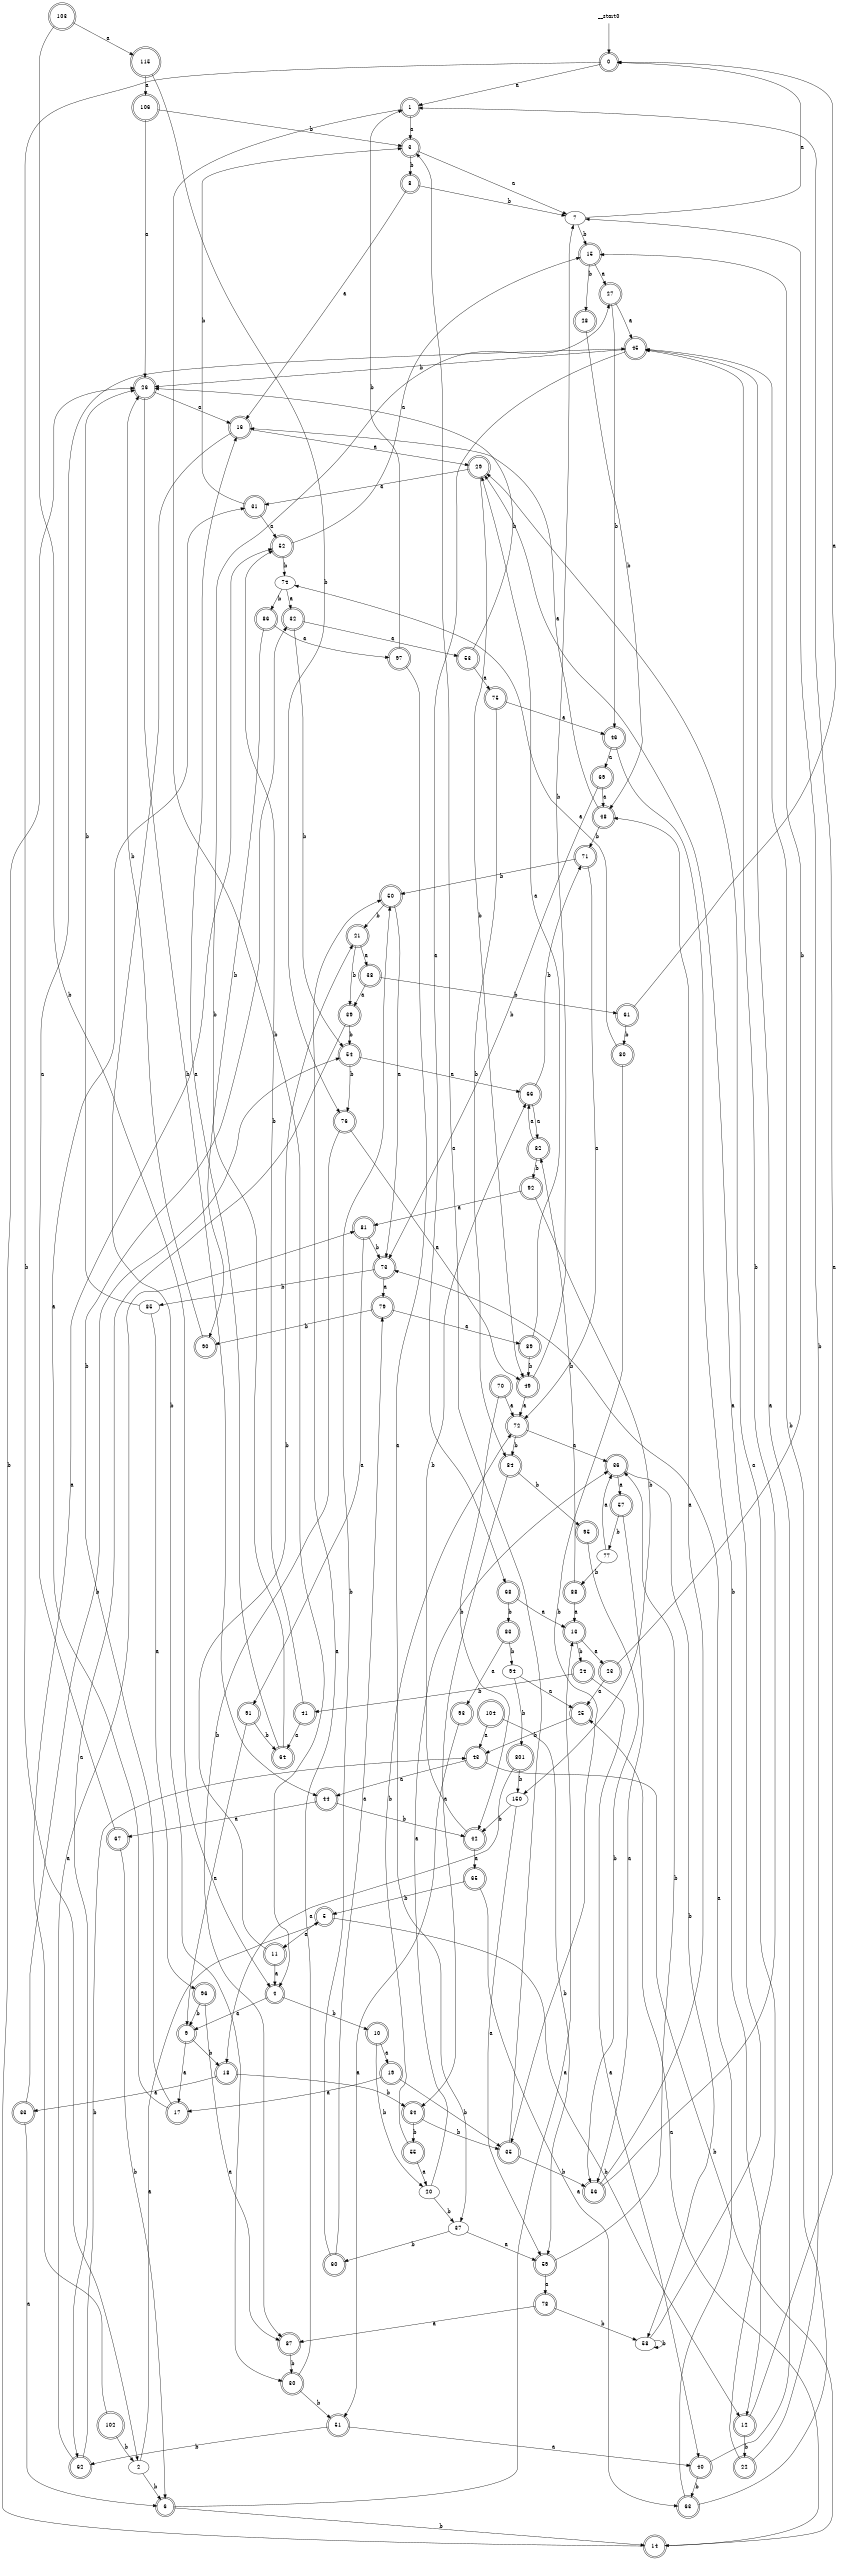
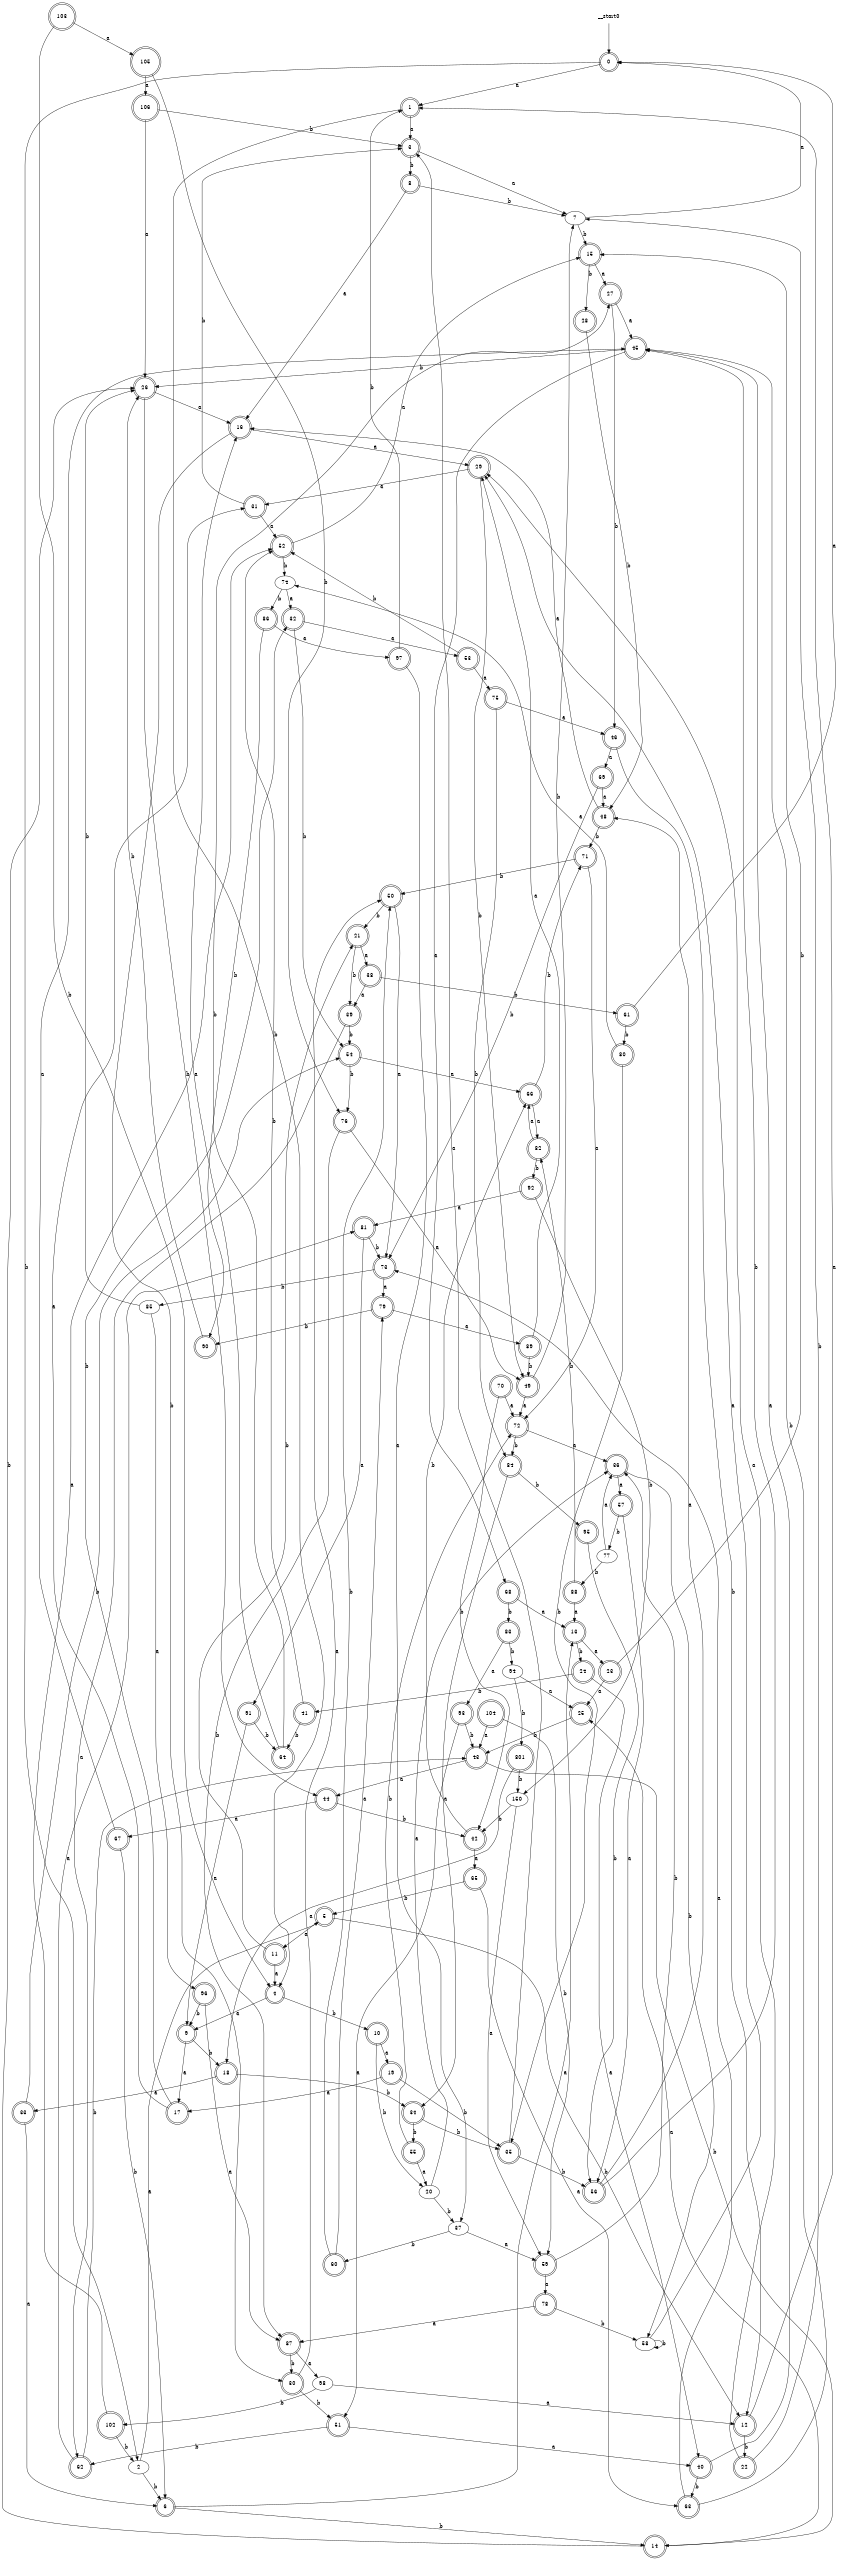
node "115": label "115" -> "105"
edge "53" -> "26": now "53" -> "52"
edge "93" -> "43": added, label "b"
edge "41" -> "64": label "a" -> "b"
node "98": added
